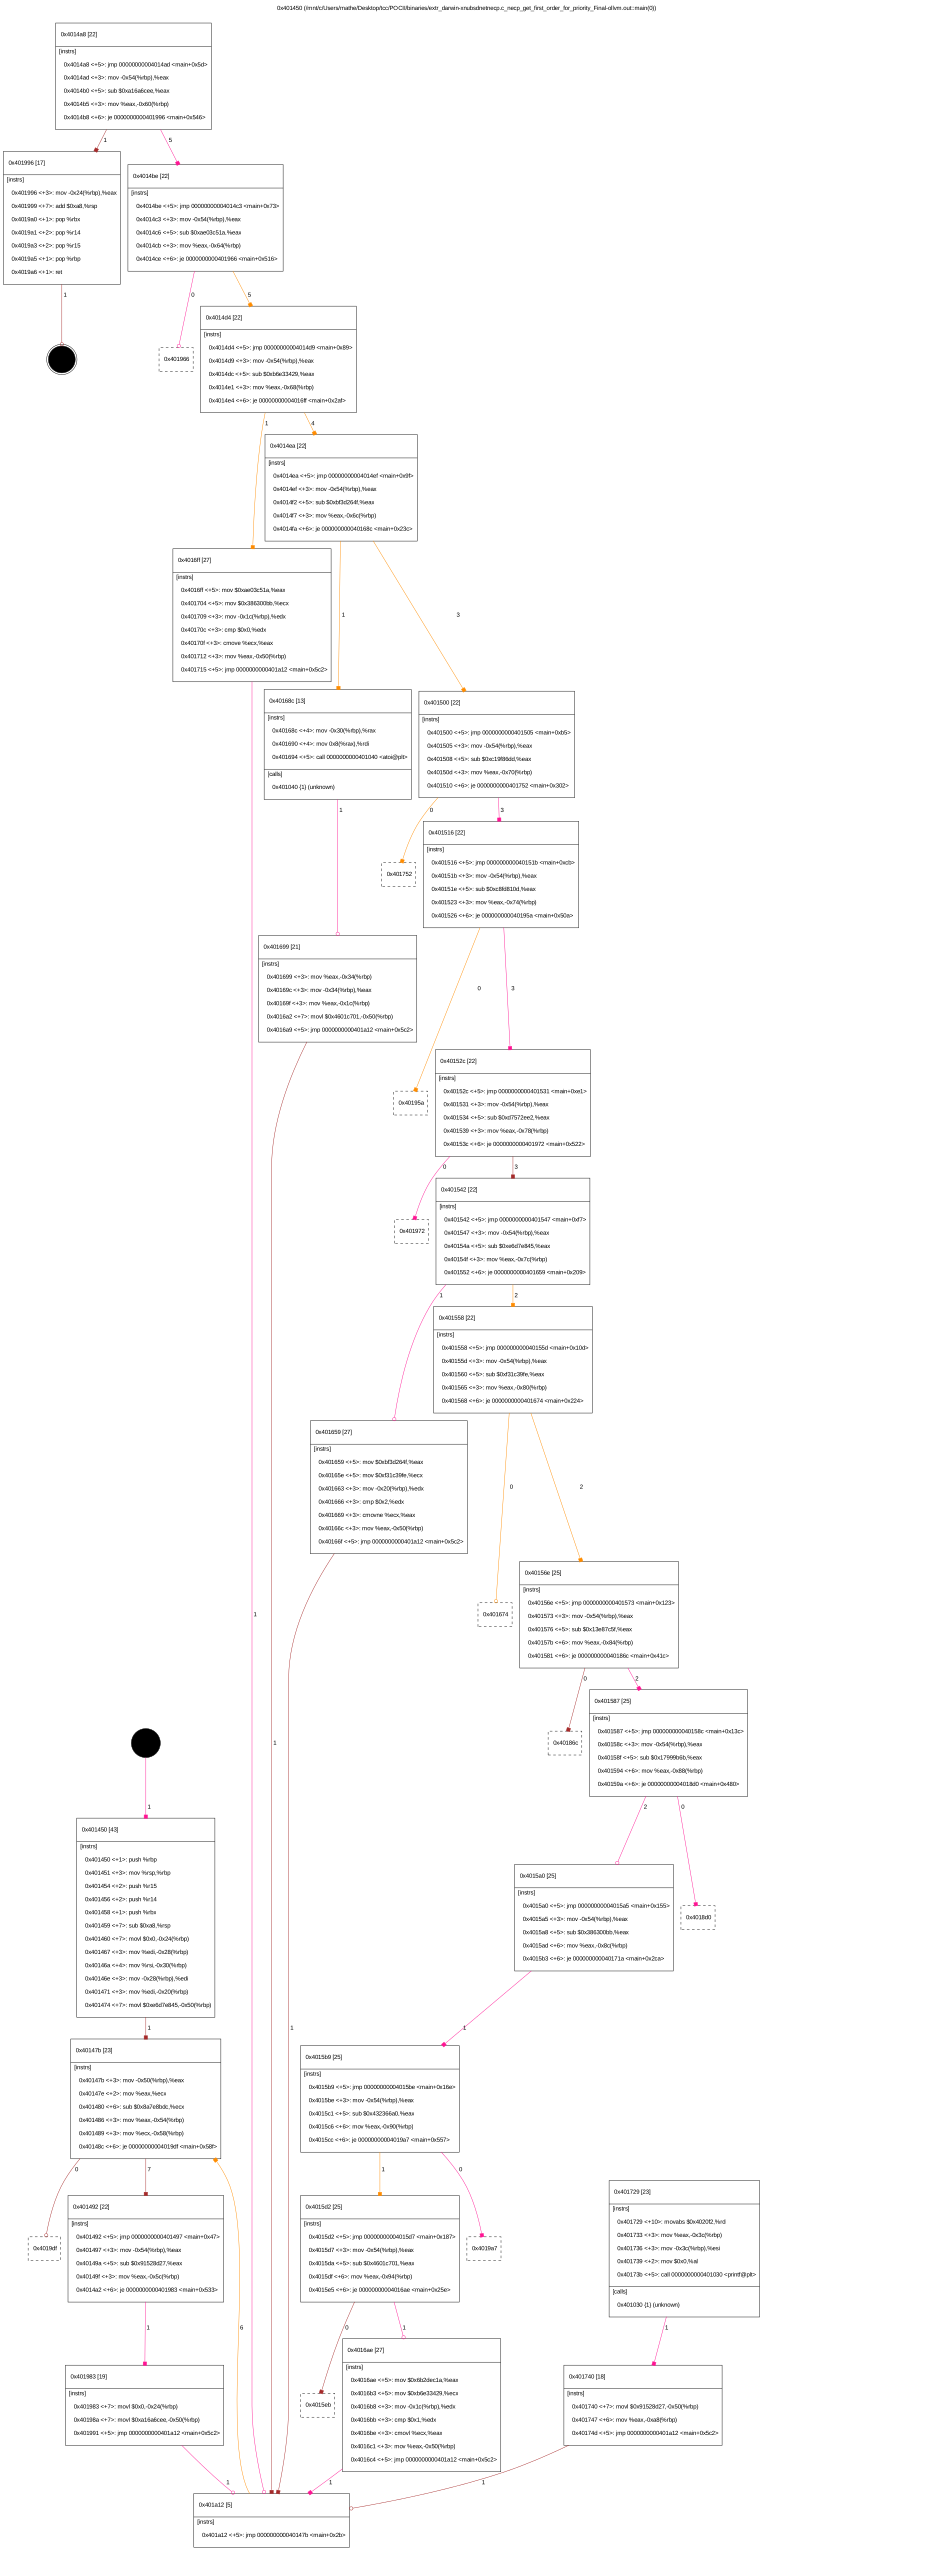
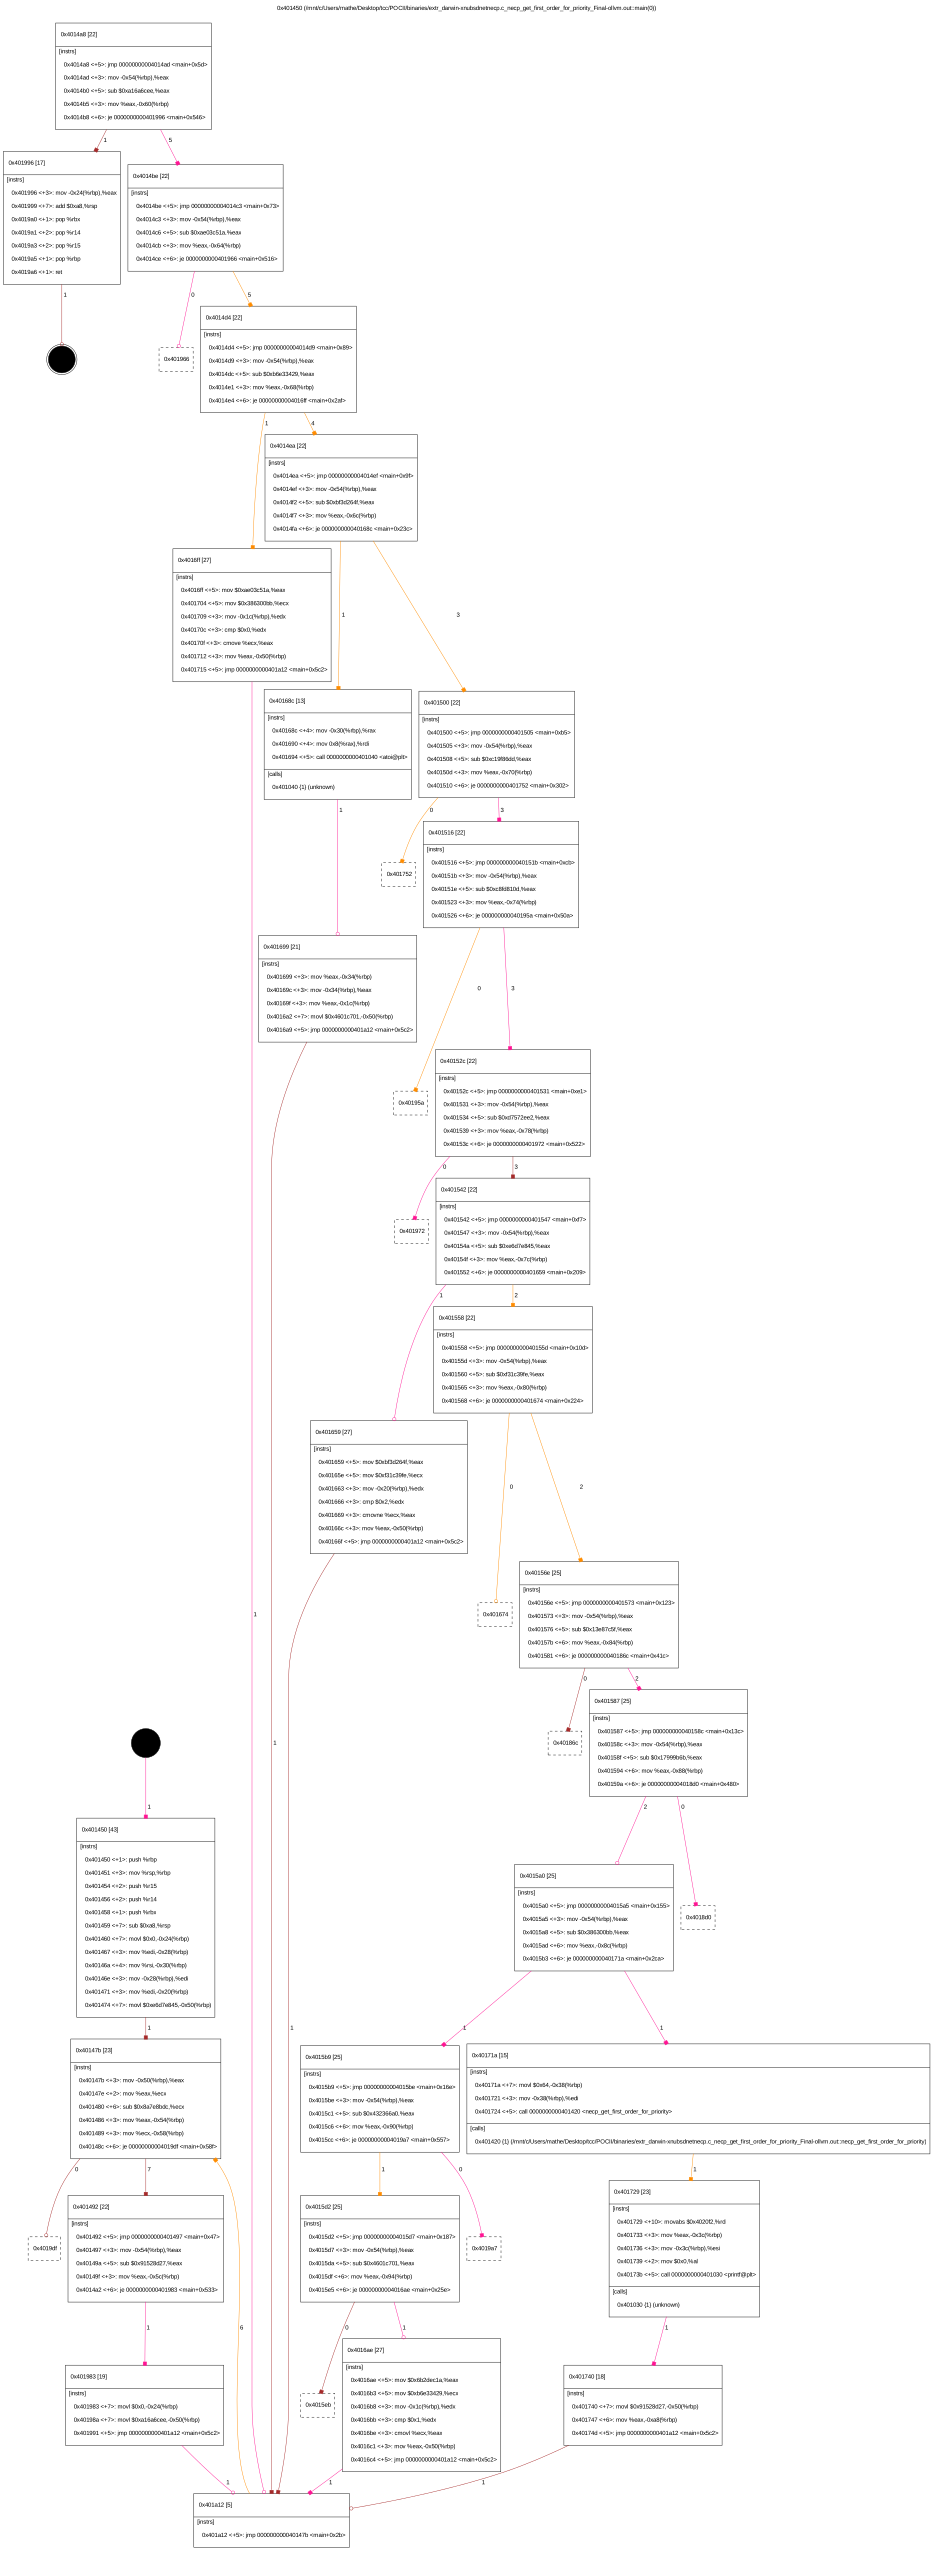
node "0x40171a [15]": added
